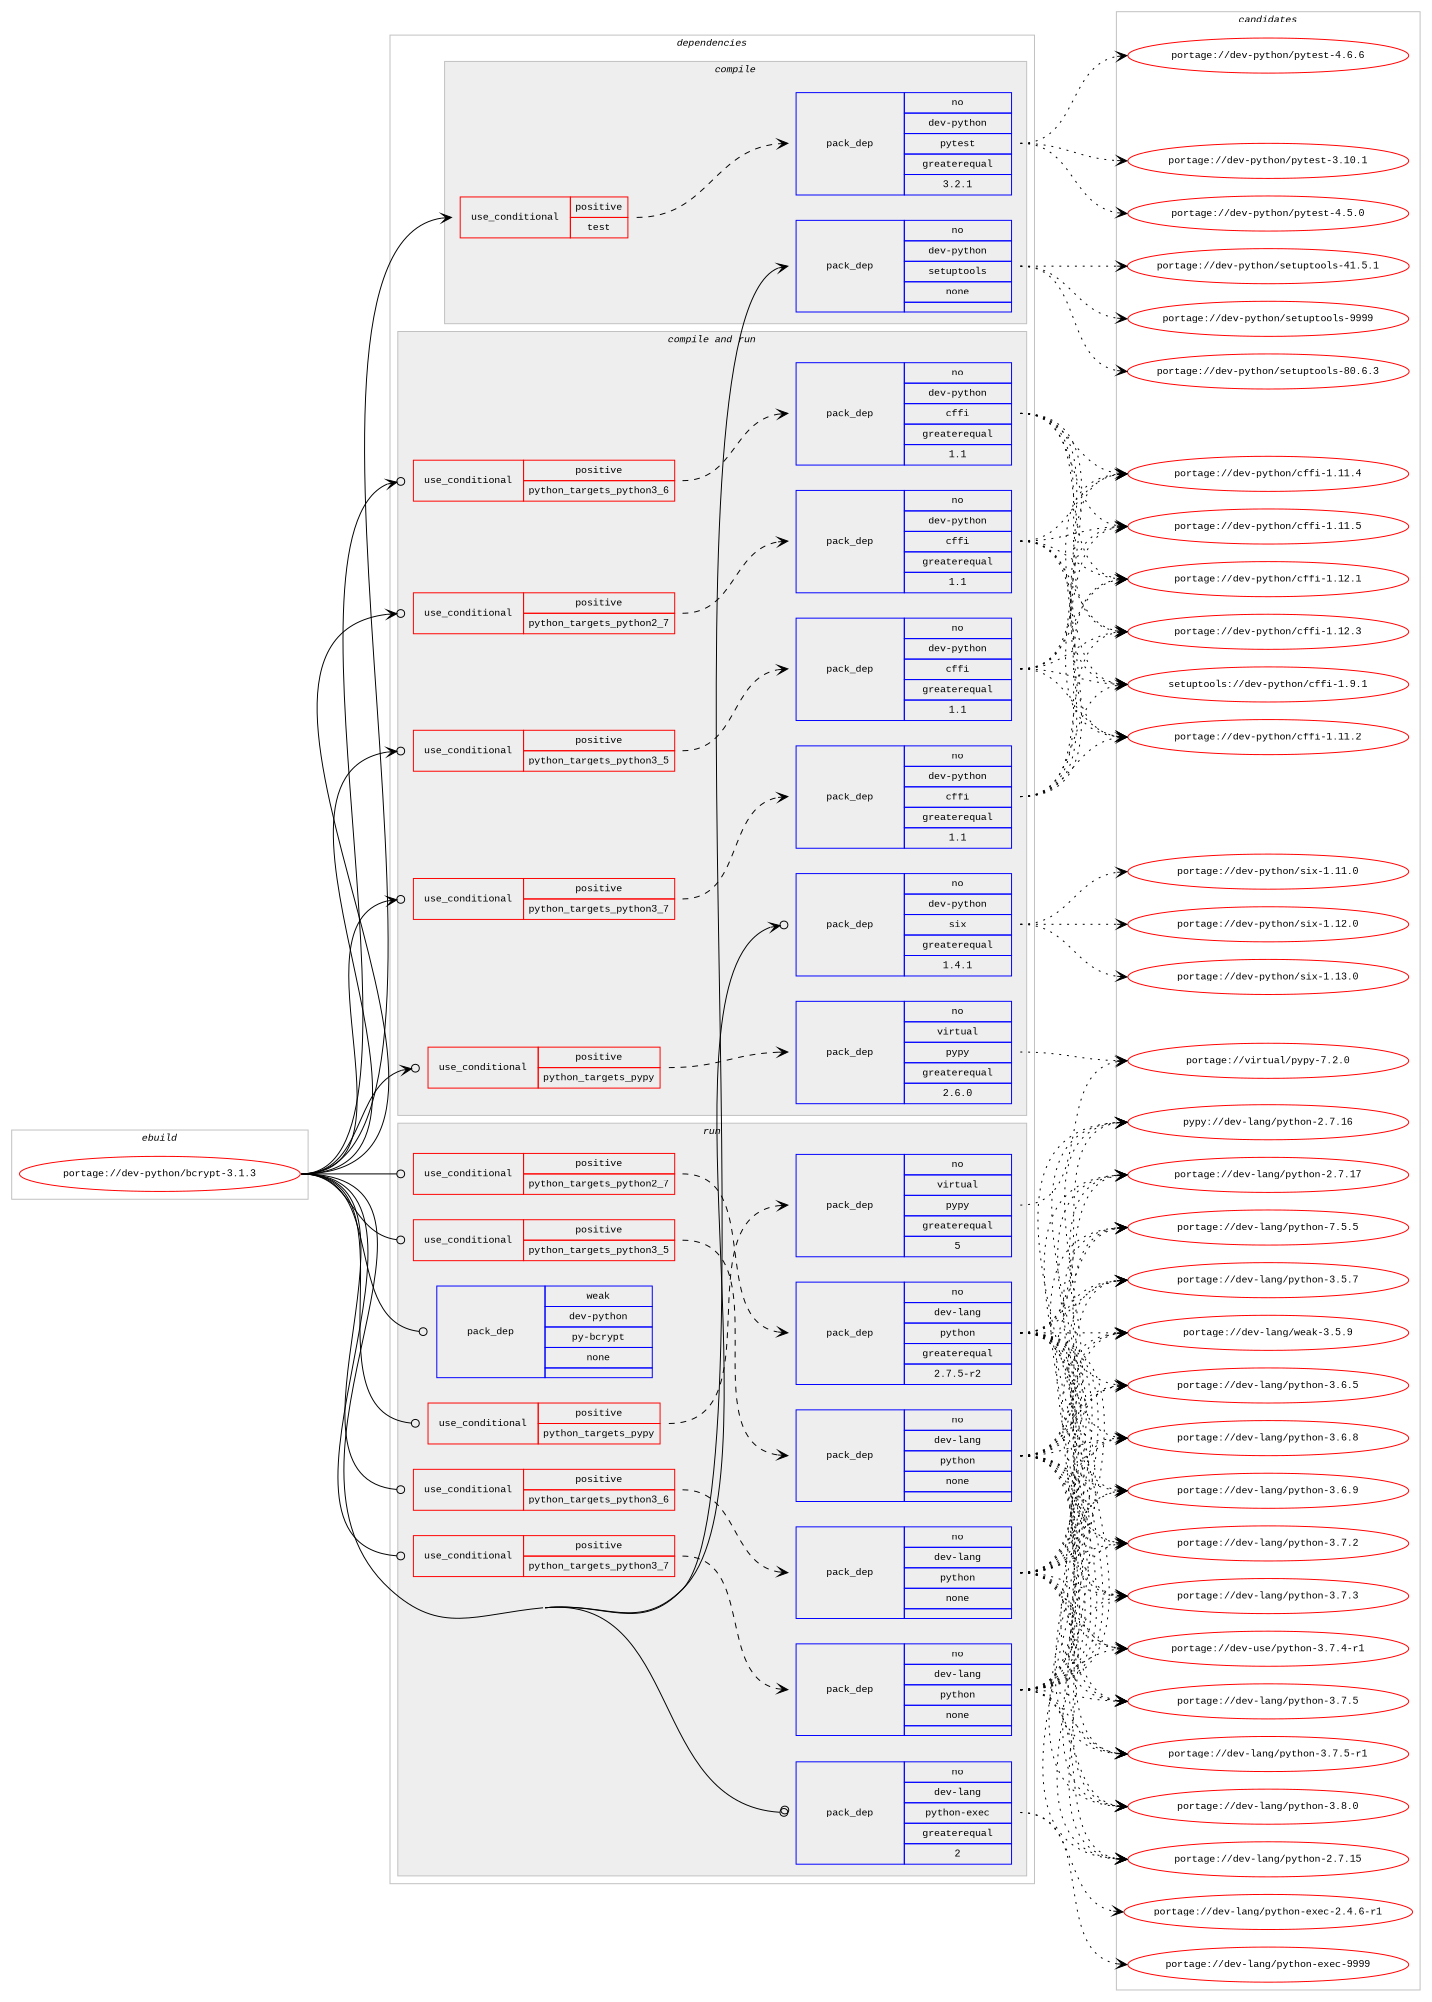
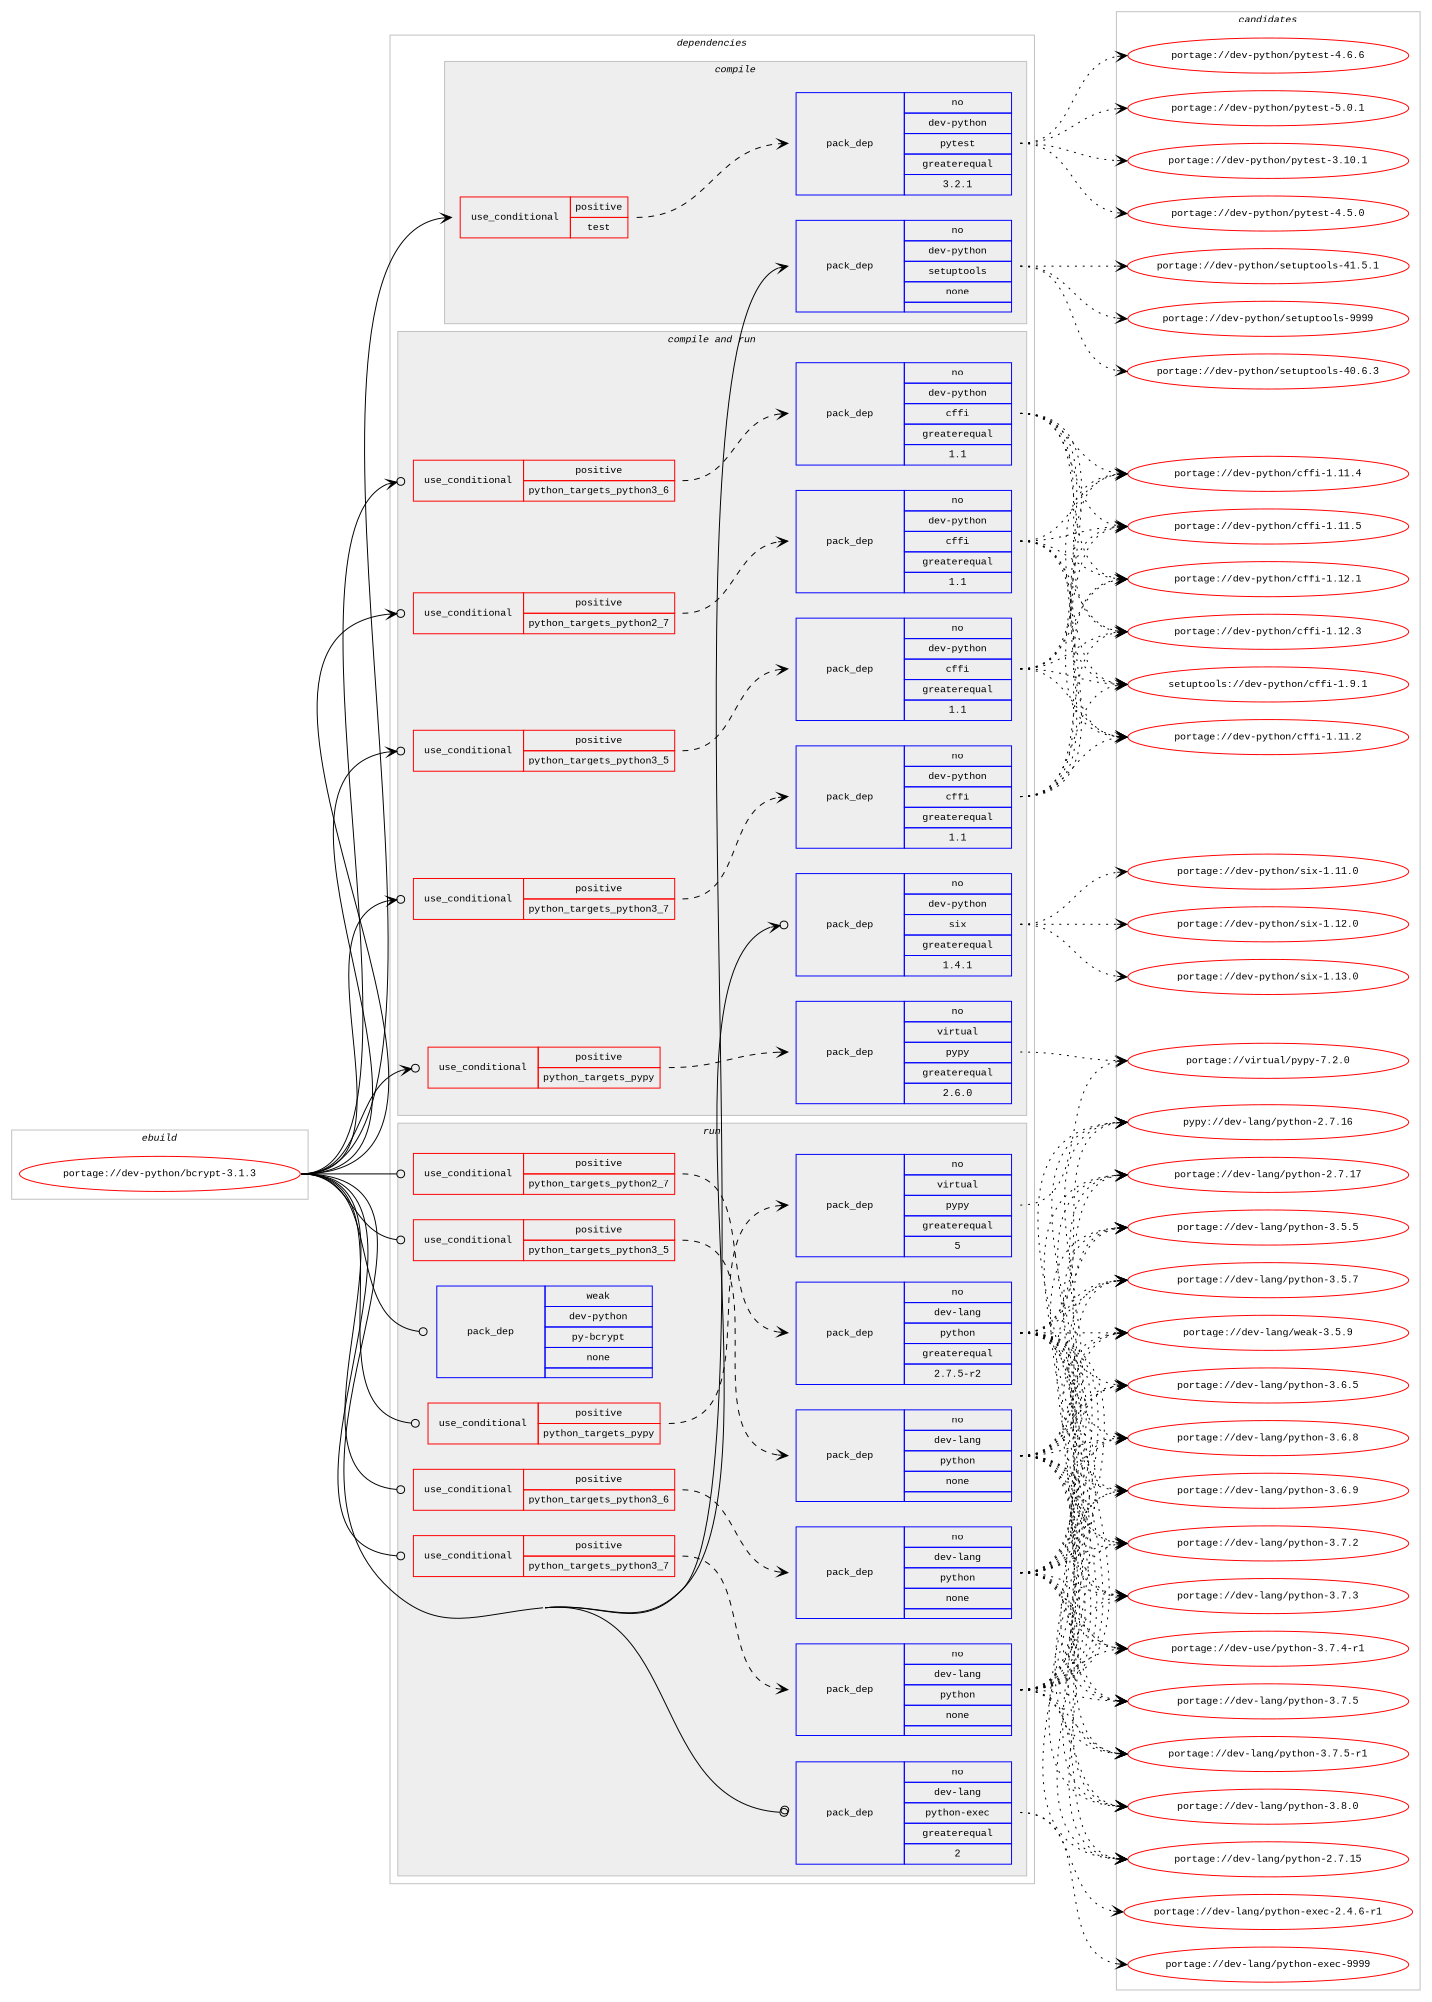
node "portage://dev-python/pytest-5.0.1": added
node "portage://dev-python/setuptools-80.6.3": label "portage://dev-python/setuptools-80.6.3" -> "portage://dev-python/setuptools-40.6.3"
node "portage://dev-lang/python-7.5.5": label "portage://dev-lang/python-7.5.5" -> "portage://dev-lang/python-3.5.5"
